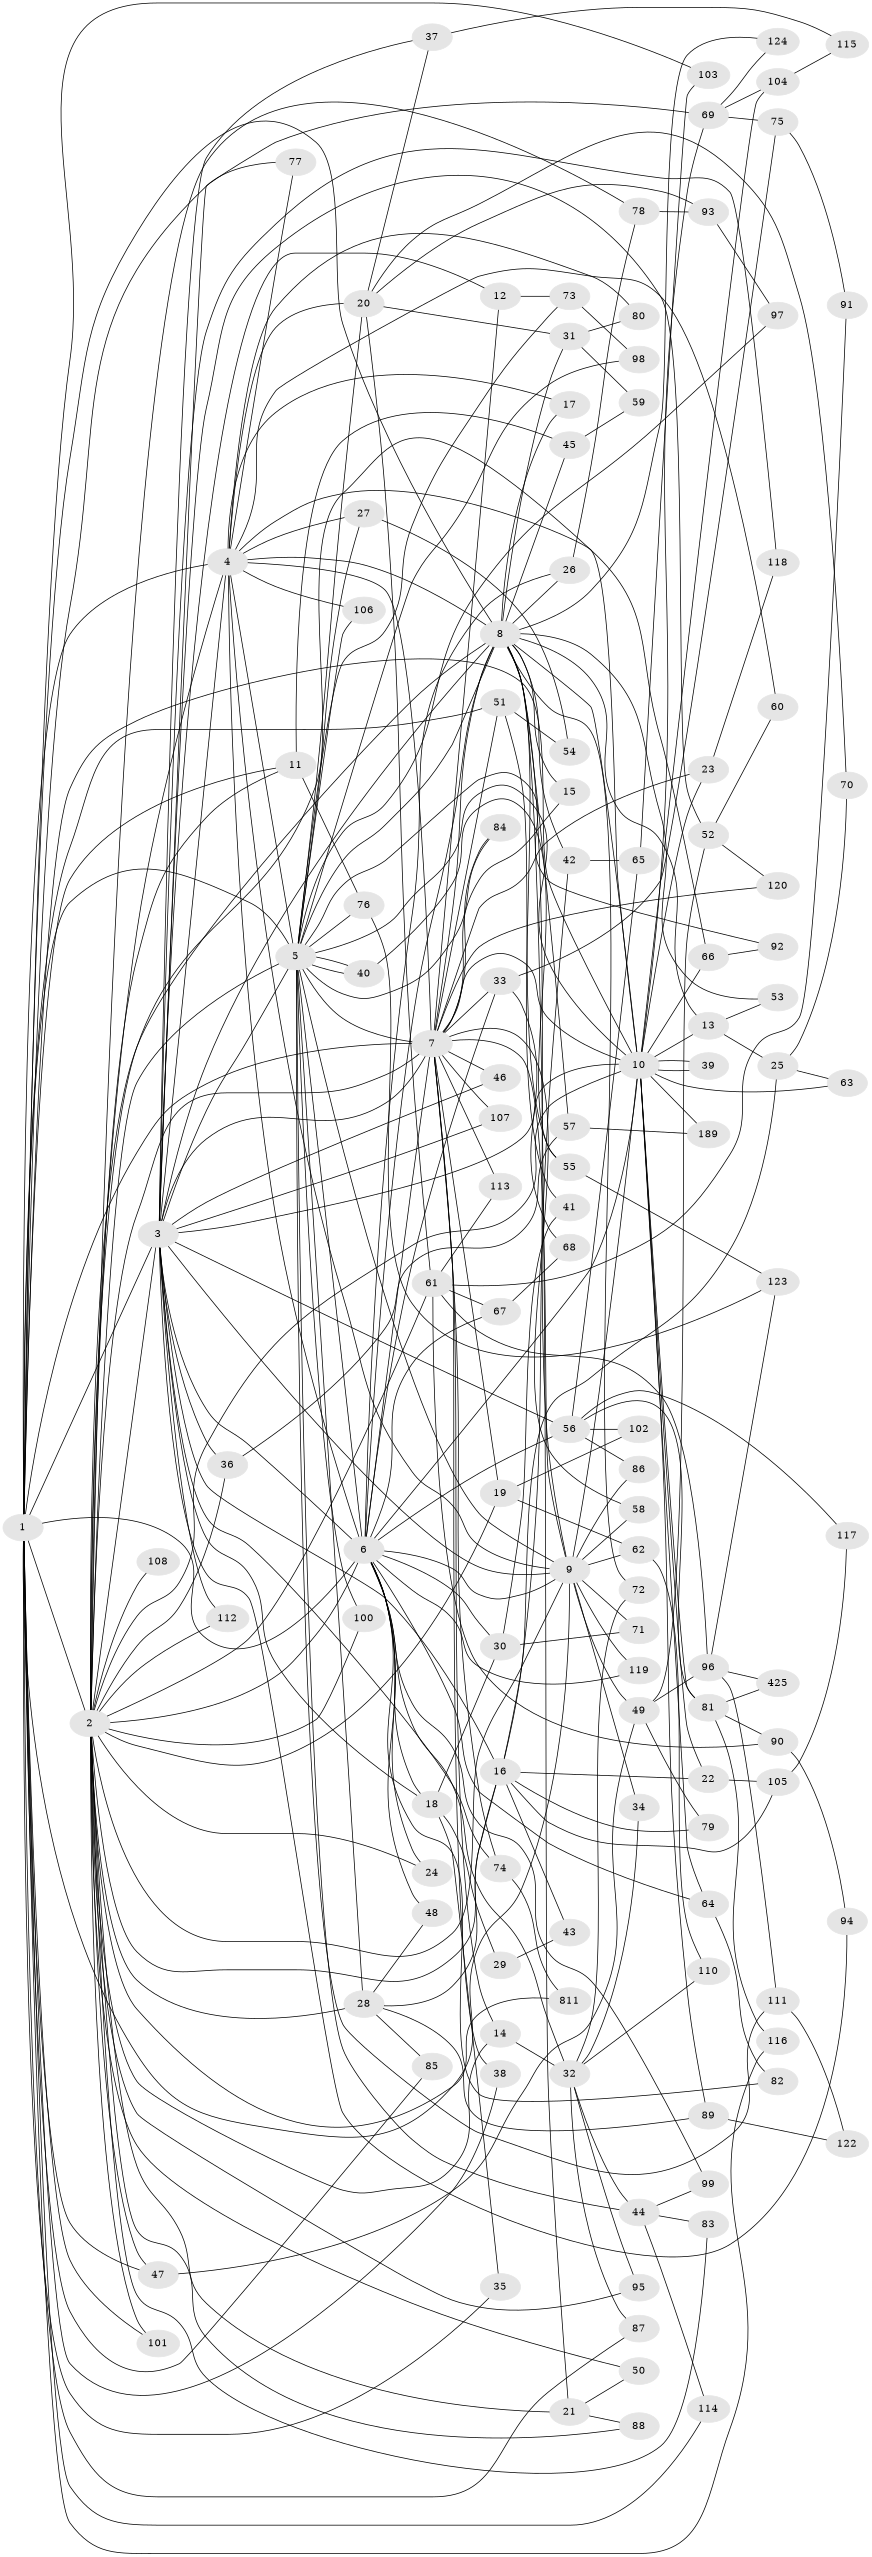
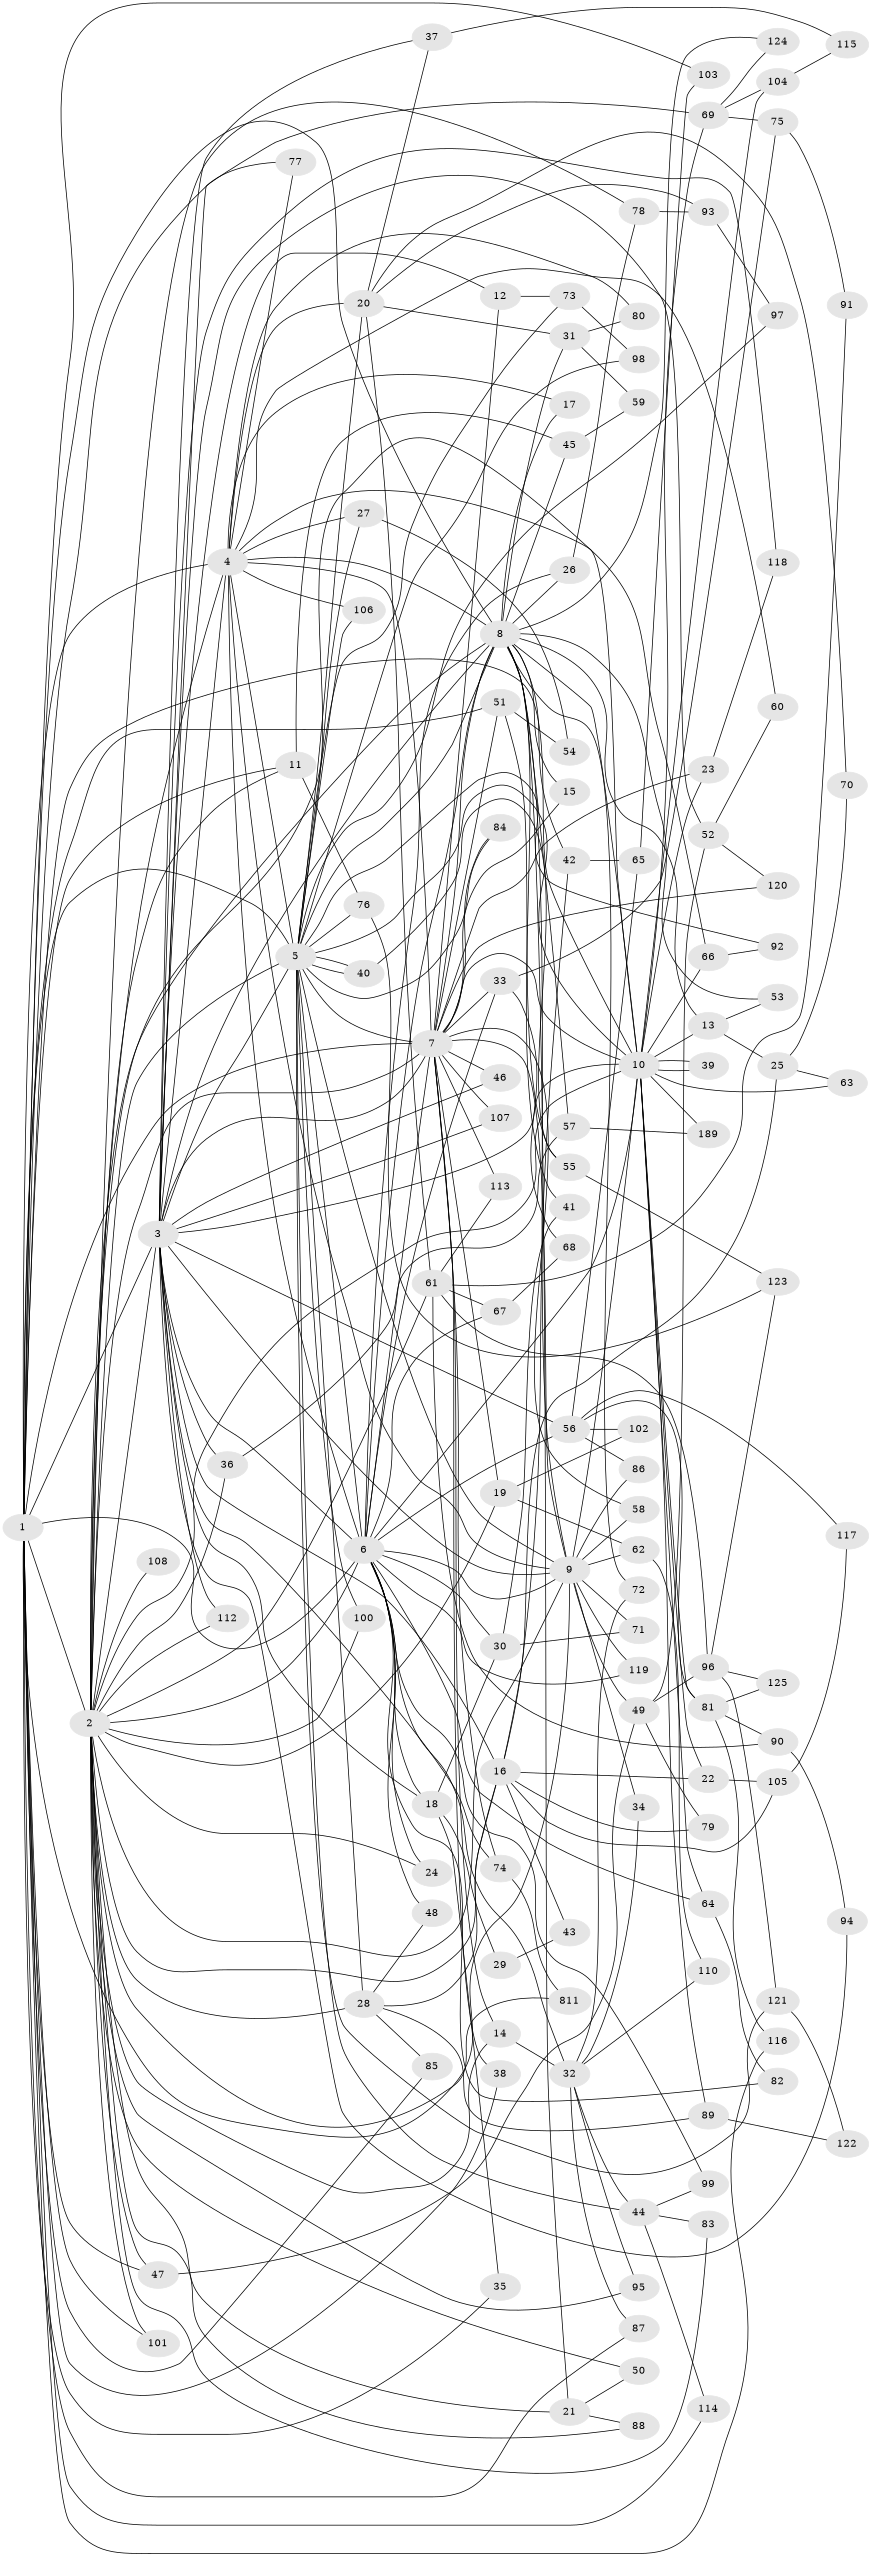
node "425": label "425" -> "125"
node "111": label "111" -> "121"
